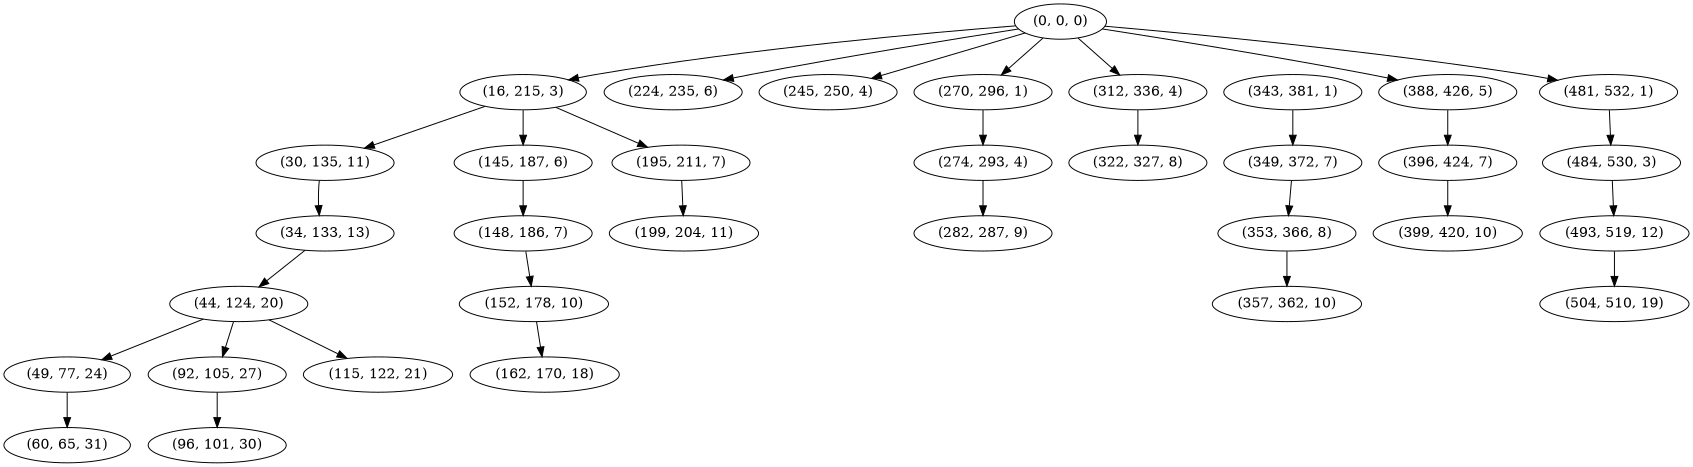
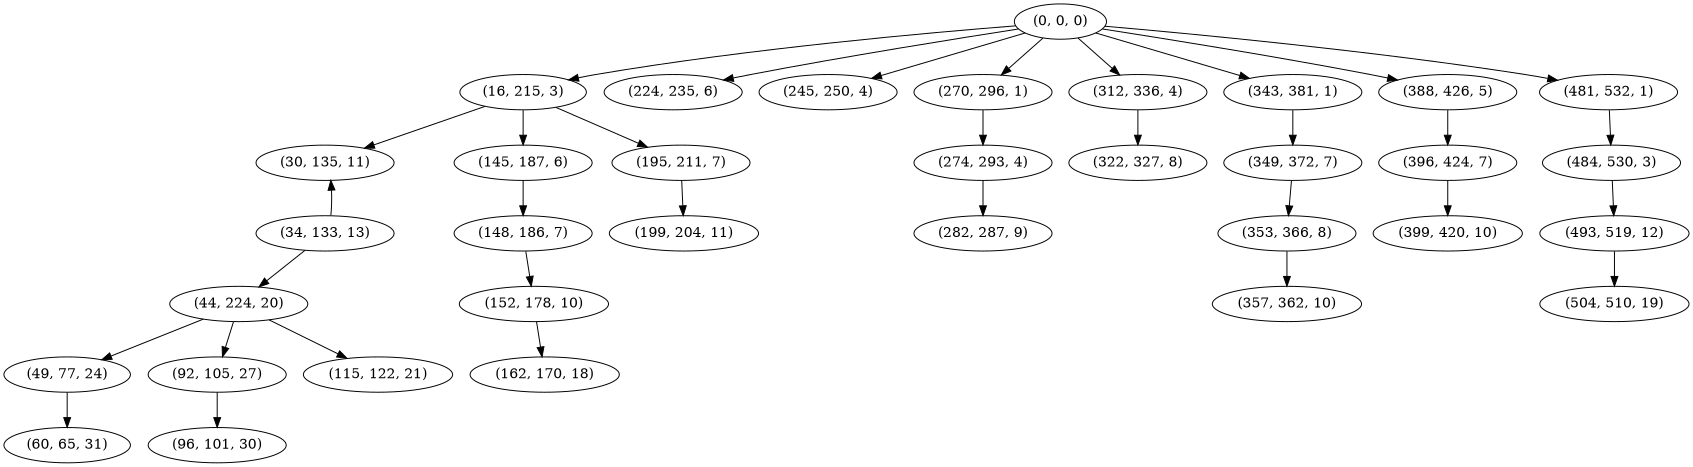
edge "(0, 0, 0)" -> "(343, 381, 1)": added
edge "(30, 135, 11)" -> "(34, 133, 13)": reversed
node "(44, 124, 20)": label "(44, 124, 20)" -> "(44, 224, 20)"
